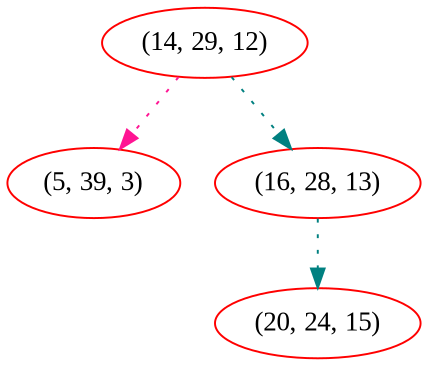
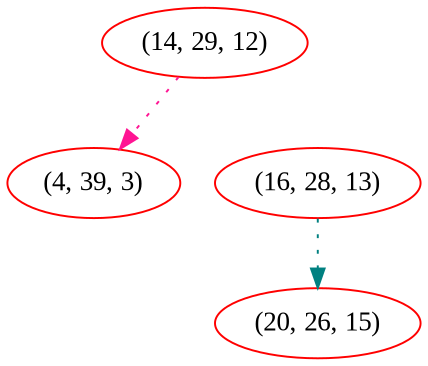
edge "(14, 29, 12)" -> "(16, 28, 13)": removed
node "(5, 39, 3)": label "(5, 39, 3)" -> "(4, 39, 3)"
node "(20, 24, 15)": label "(20, 24, 15)" -> "(20, 26, 15)"
